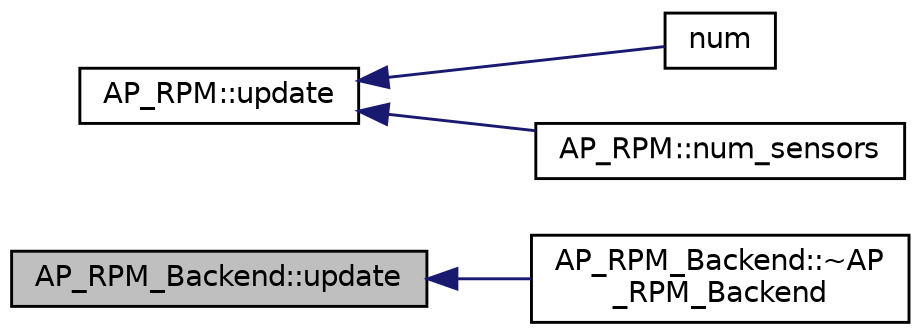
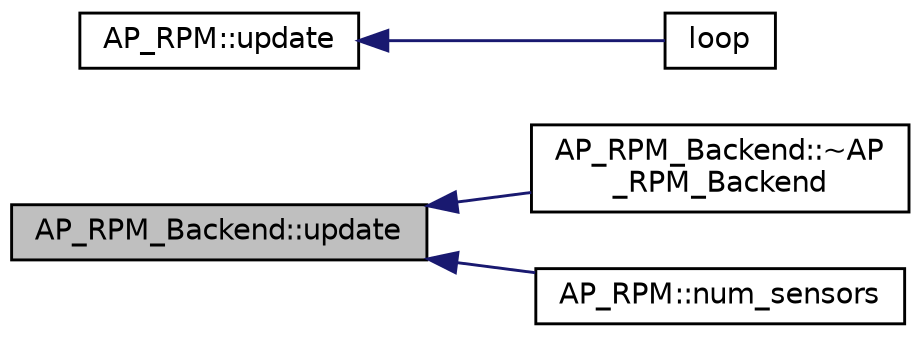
node "num": label "num" -> "loop"
edge "AP_RPM::num_sensors" -> "AP_RPM::update": now "AP_RPM::num_sensors" -> "AP_RPM_Backend::update"
